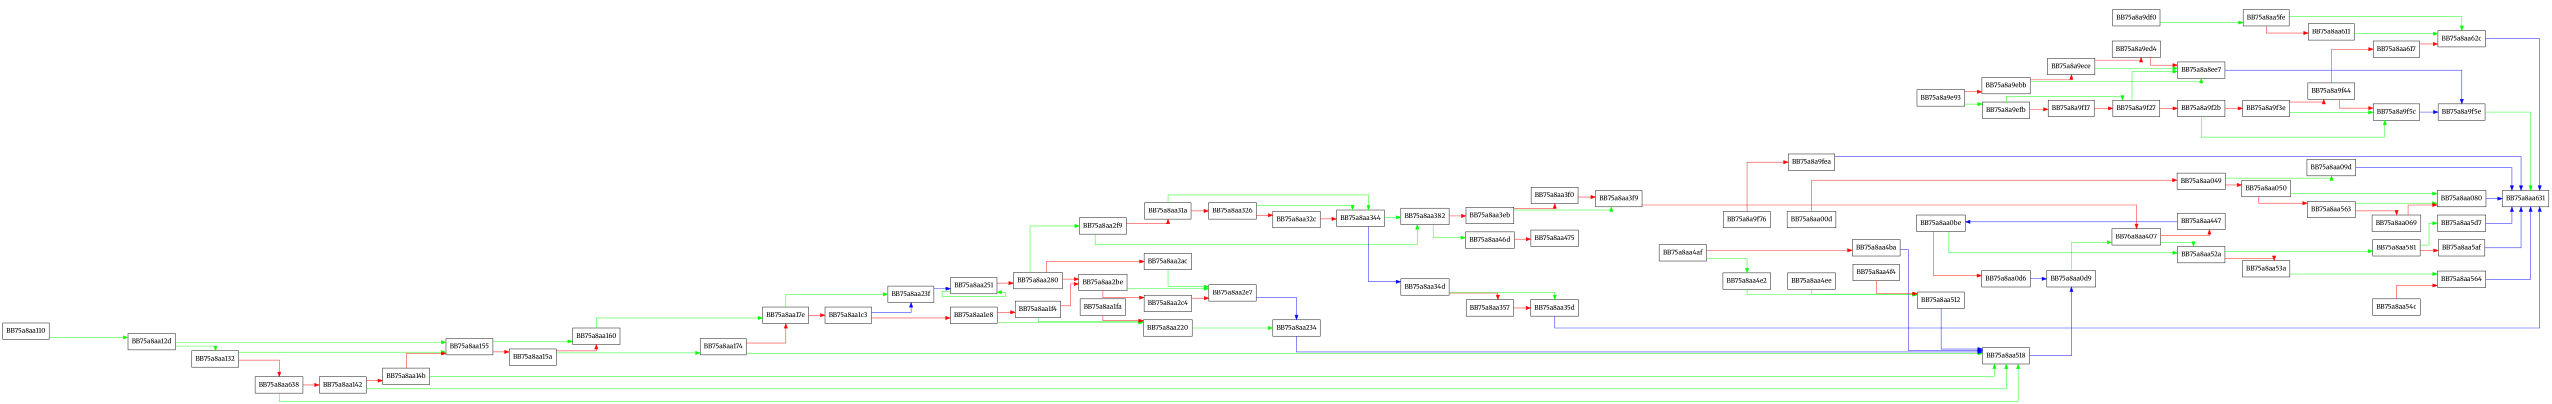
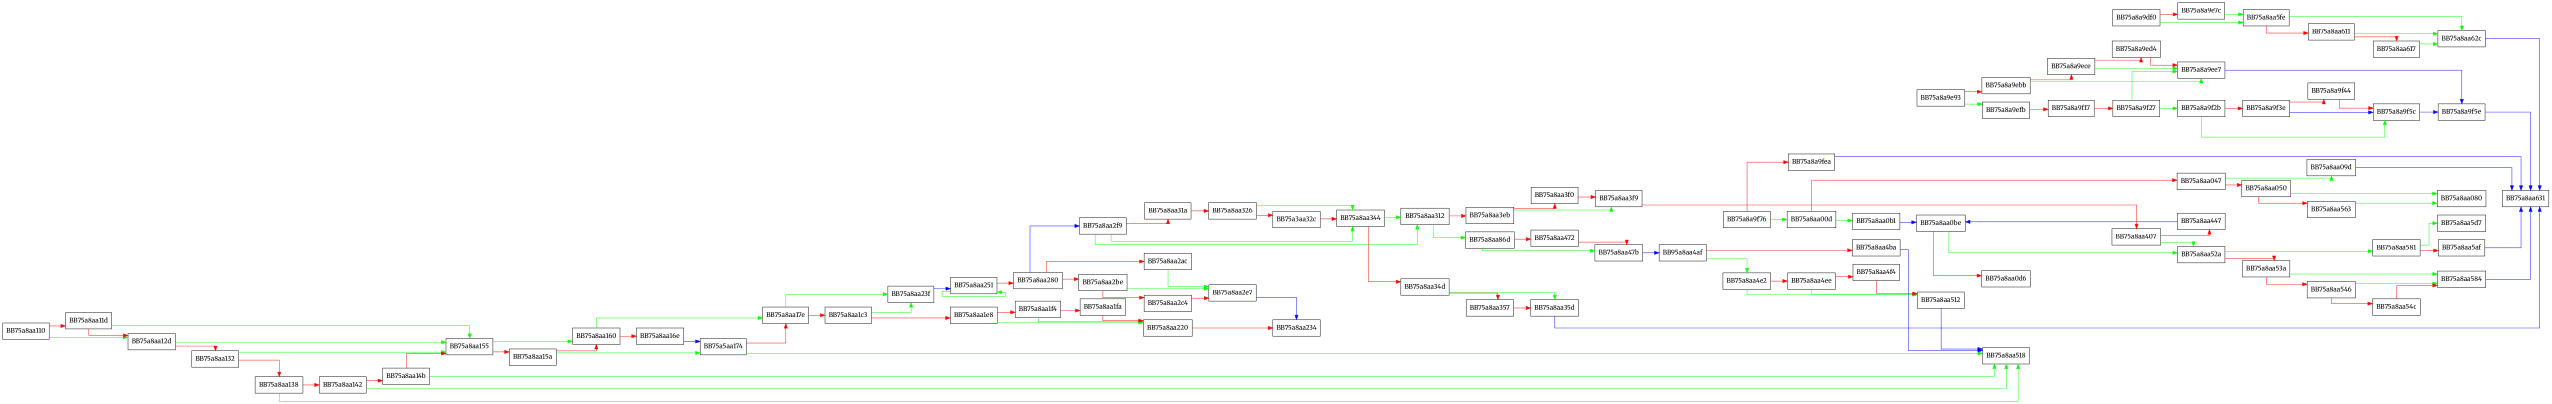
node "BB75a8a9e7c": added
edge "BB75a8aa617" -> "BB75a8aa62c": color red -> green
edge "BB75a8a9f44" -> "BB75a8aa617": now "BB75a8aa611" -> "BB75a8aa617"
node "BB75a8a8ee7": label "BB75a8a8ee7" -> "BB75a8a9ee7"
edge "BB75a8a9efb" -> "BB75a8a9f27": removed
edge "BB75a8a9f27" -> "BB75a8a9f2b": color red -> green
edge "BB75a8a9f3e" -> "BB75a8a9f5c": color green -> blue
edge "BB75a8a9f5e" -> "BB75a8aa631": color green -> blue
node "BB75a8aa049": label "BB75a8aa049" -> "BB75a8aa047"
edge "BB75a8aa31a" -> "BB75a8aa344": now "BB75a8aa2f9" -> "BB75a8aa344"
edge "BB75a8aa080" -> "BB75a8aa631": removed
node "BB75a8aa382": label "BB75a8aa382" -> "BB75a8aa312"
node "BB75a8aa32c": label "BB75a8aa32c" -> "BB75a3aa32c"
edge "BB75a8a9f76" -> "BB75a8aa00d": added
node "BB75a8aa0b1": added
node "BB75a8aa069": removed
edge "BB75a8aa5d7" -> "BB75a8aa631": removed
edge "BB75a8aa280" -> "BB75a8aa2f9": color green -> blue
node "BB76a8aa407": label "BB76a8aa407" -> "BB75a8aa407"
node "BB75a8aa475": label "BB75a8aa475" -> "BB75a8aa472"
node "BB75a8aa46d": label "BB75a8aa46d" -> "BB75a8aa86d"
node "BB75a8aa47b": added
node "BB75a8aa4af": label "BB75a8aa4af" -> "BB95a8aa4af"
edge "BB75a8aa344" -> "BB75a8aa34d": color blue -> red
edge "BB75a8aa4ee" -> "BB75a8aa4f4": added
node "BB75a8aa0d9": removed
node "BB75a8aa564": label "BB75a8aa564" -> "BB75a8aa584"
edge "BB75a8aa4e2" -> "BB75a8aa4ee": added
node "BB75a8aa546": added
edge "BB75a8aa1f4" -> "BB75a8aa2be": now "BB75a8aa1f4" -> "BB75a8aa1fa"
edge "BB75a8aa1c3" -> "BB75a8aa23f": color blue -> green
node "BB75a8aa11d": added
edge "BB75a8aa220" -> "BB75a8aa234": color green -> red
node "BB75a8aa16e": added
edge "BB75a8aa12d" -> "BB75a8aa132": color green -> red
node "BB75a8aa174": label "BB75a8aa174" -> "BB75a5aa174"
edge "BB75a8aa234" -> "BB75a8aa518": removed
node "BB75a8aa638": label "BB75a8aa638" -> "BB75a8aa138"
